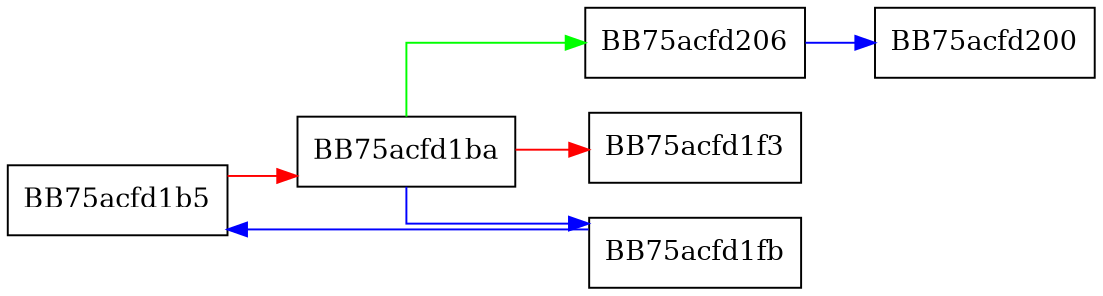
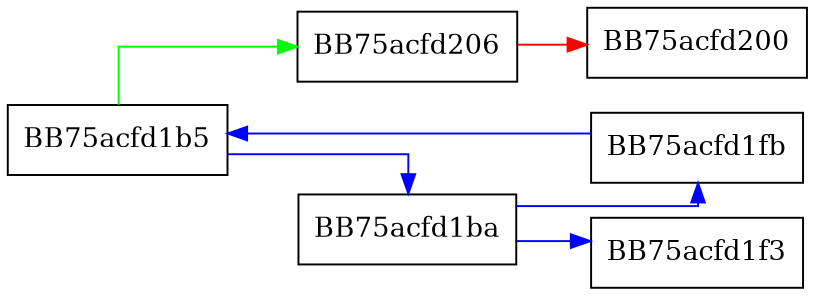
edge "BB75acfd1ba" -> "BB75acfd206": now "BB75acfd1b5" -> "BB75acfd206"
edge "BB75acfd206" -> "BB75acfd200": color blue -> red
edge "BB75acfd1ba" -> "BB75acfd1f3": color red -> blue
edge "BB75acfd1b5" -> "BB75acfd1ba": color red -> blue
